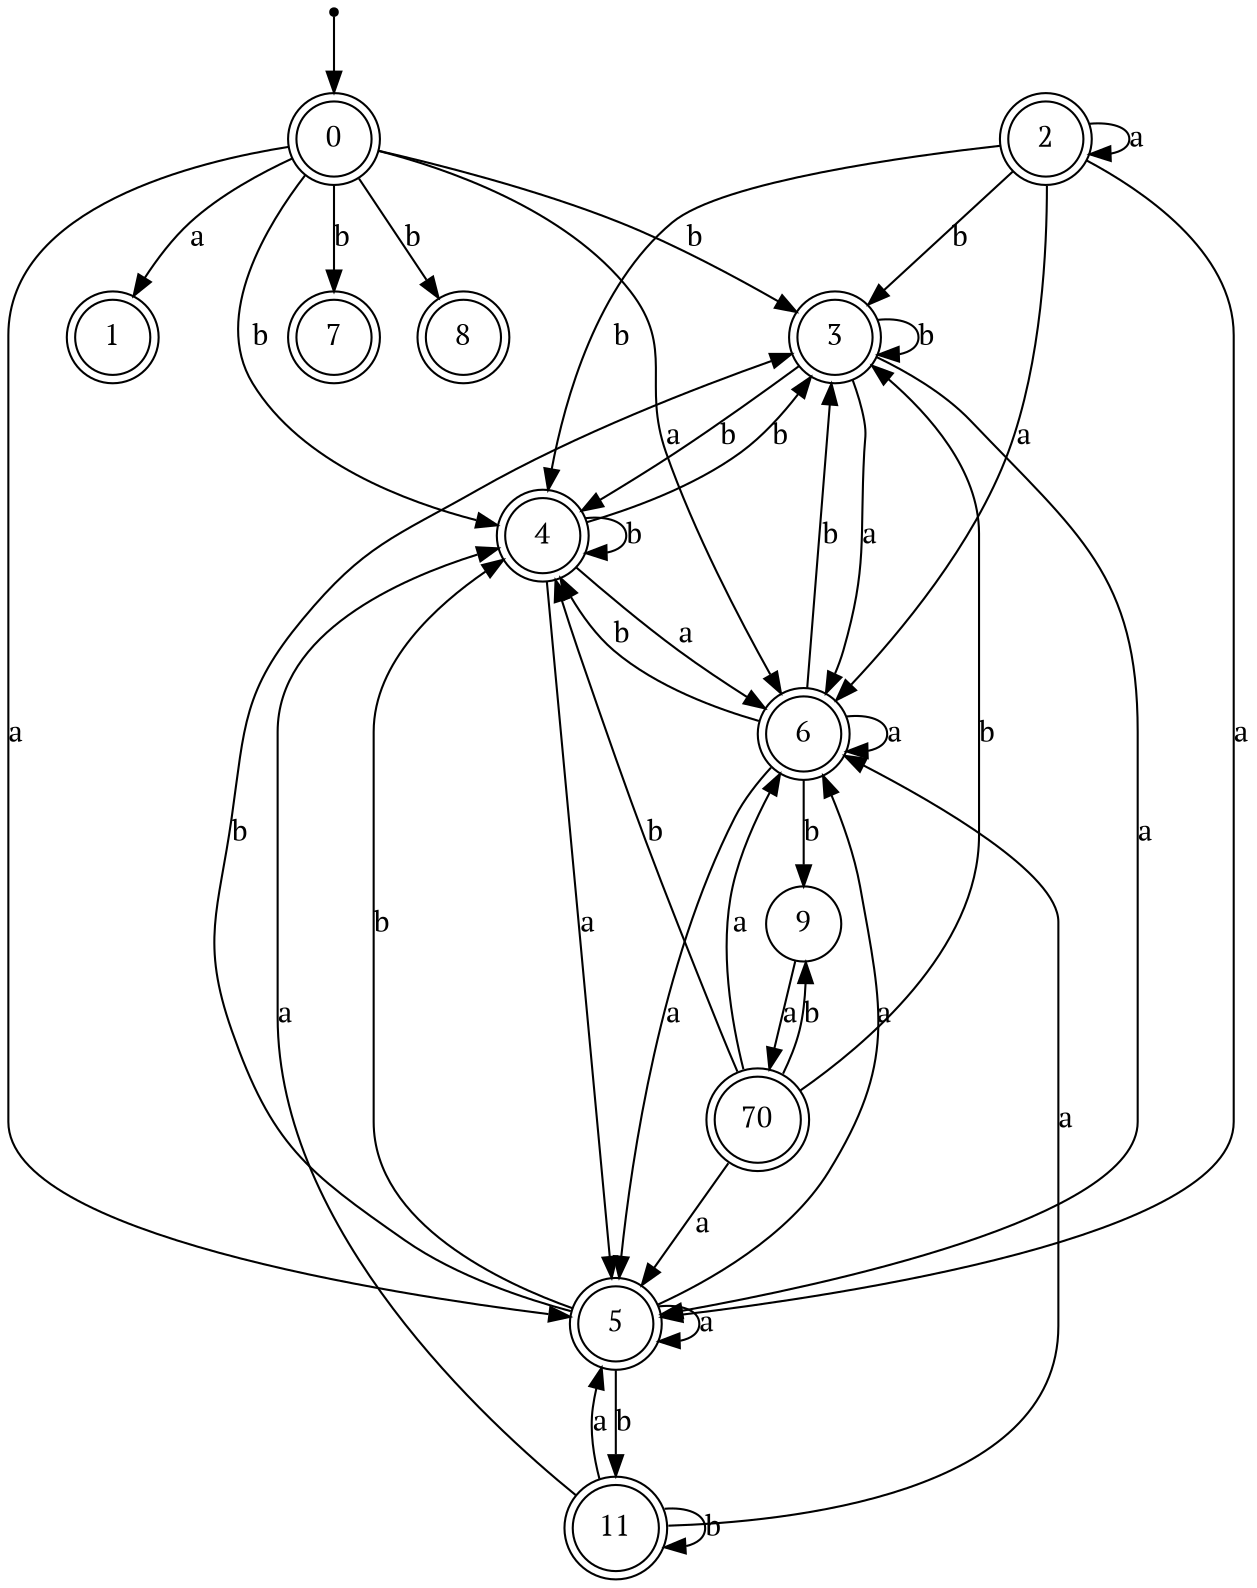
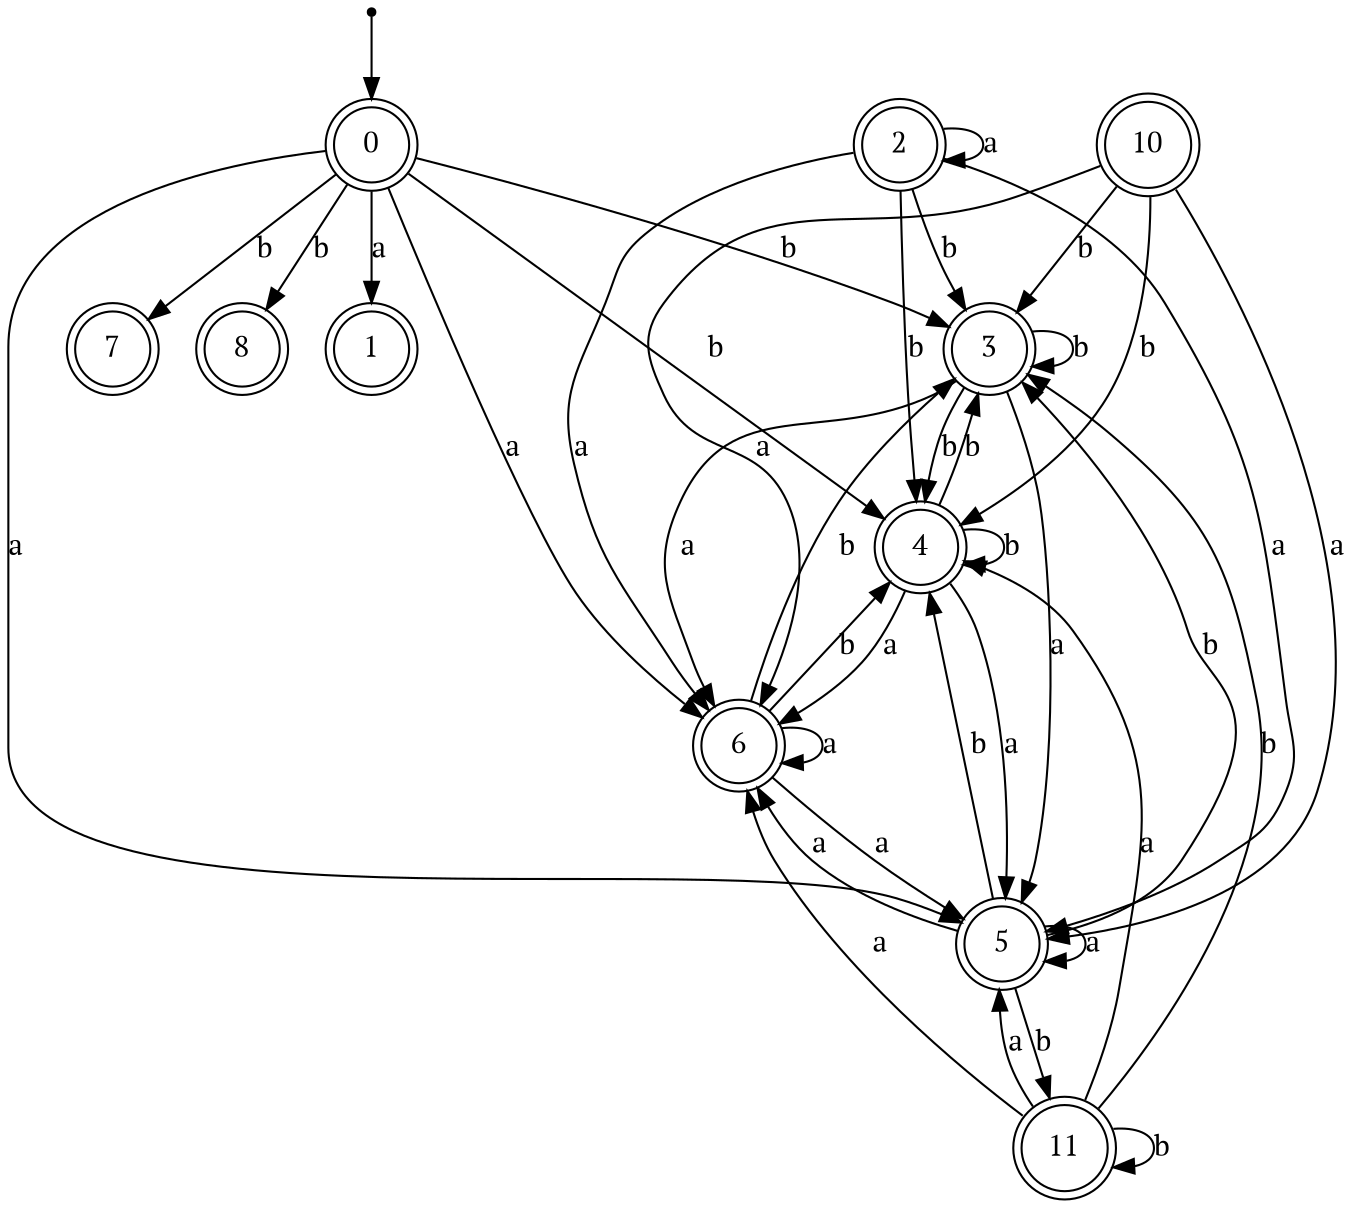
edge "11" -> "3": added, label "b"
node "9": removed
node "70": label "70" -> "10"
